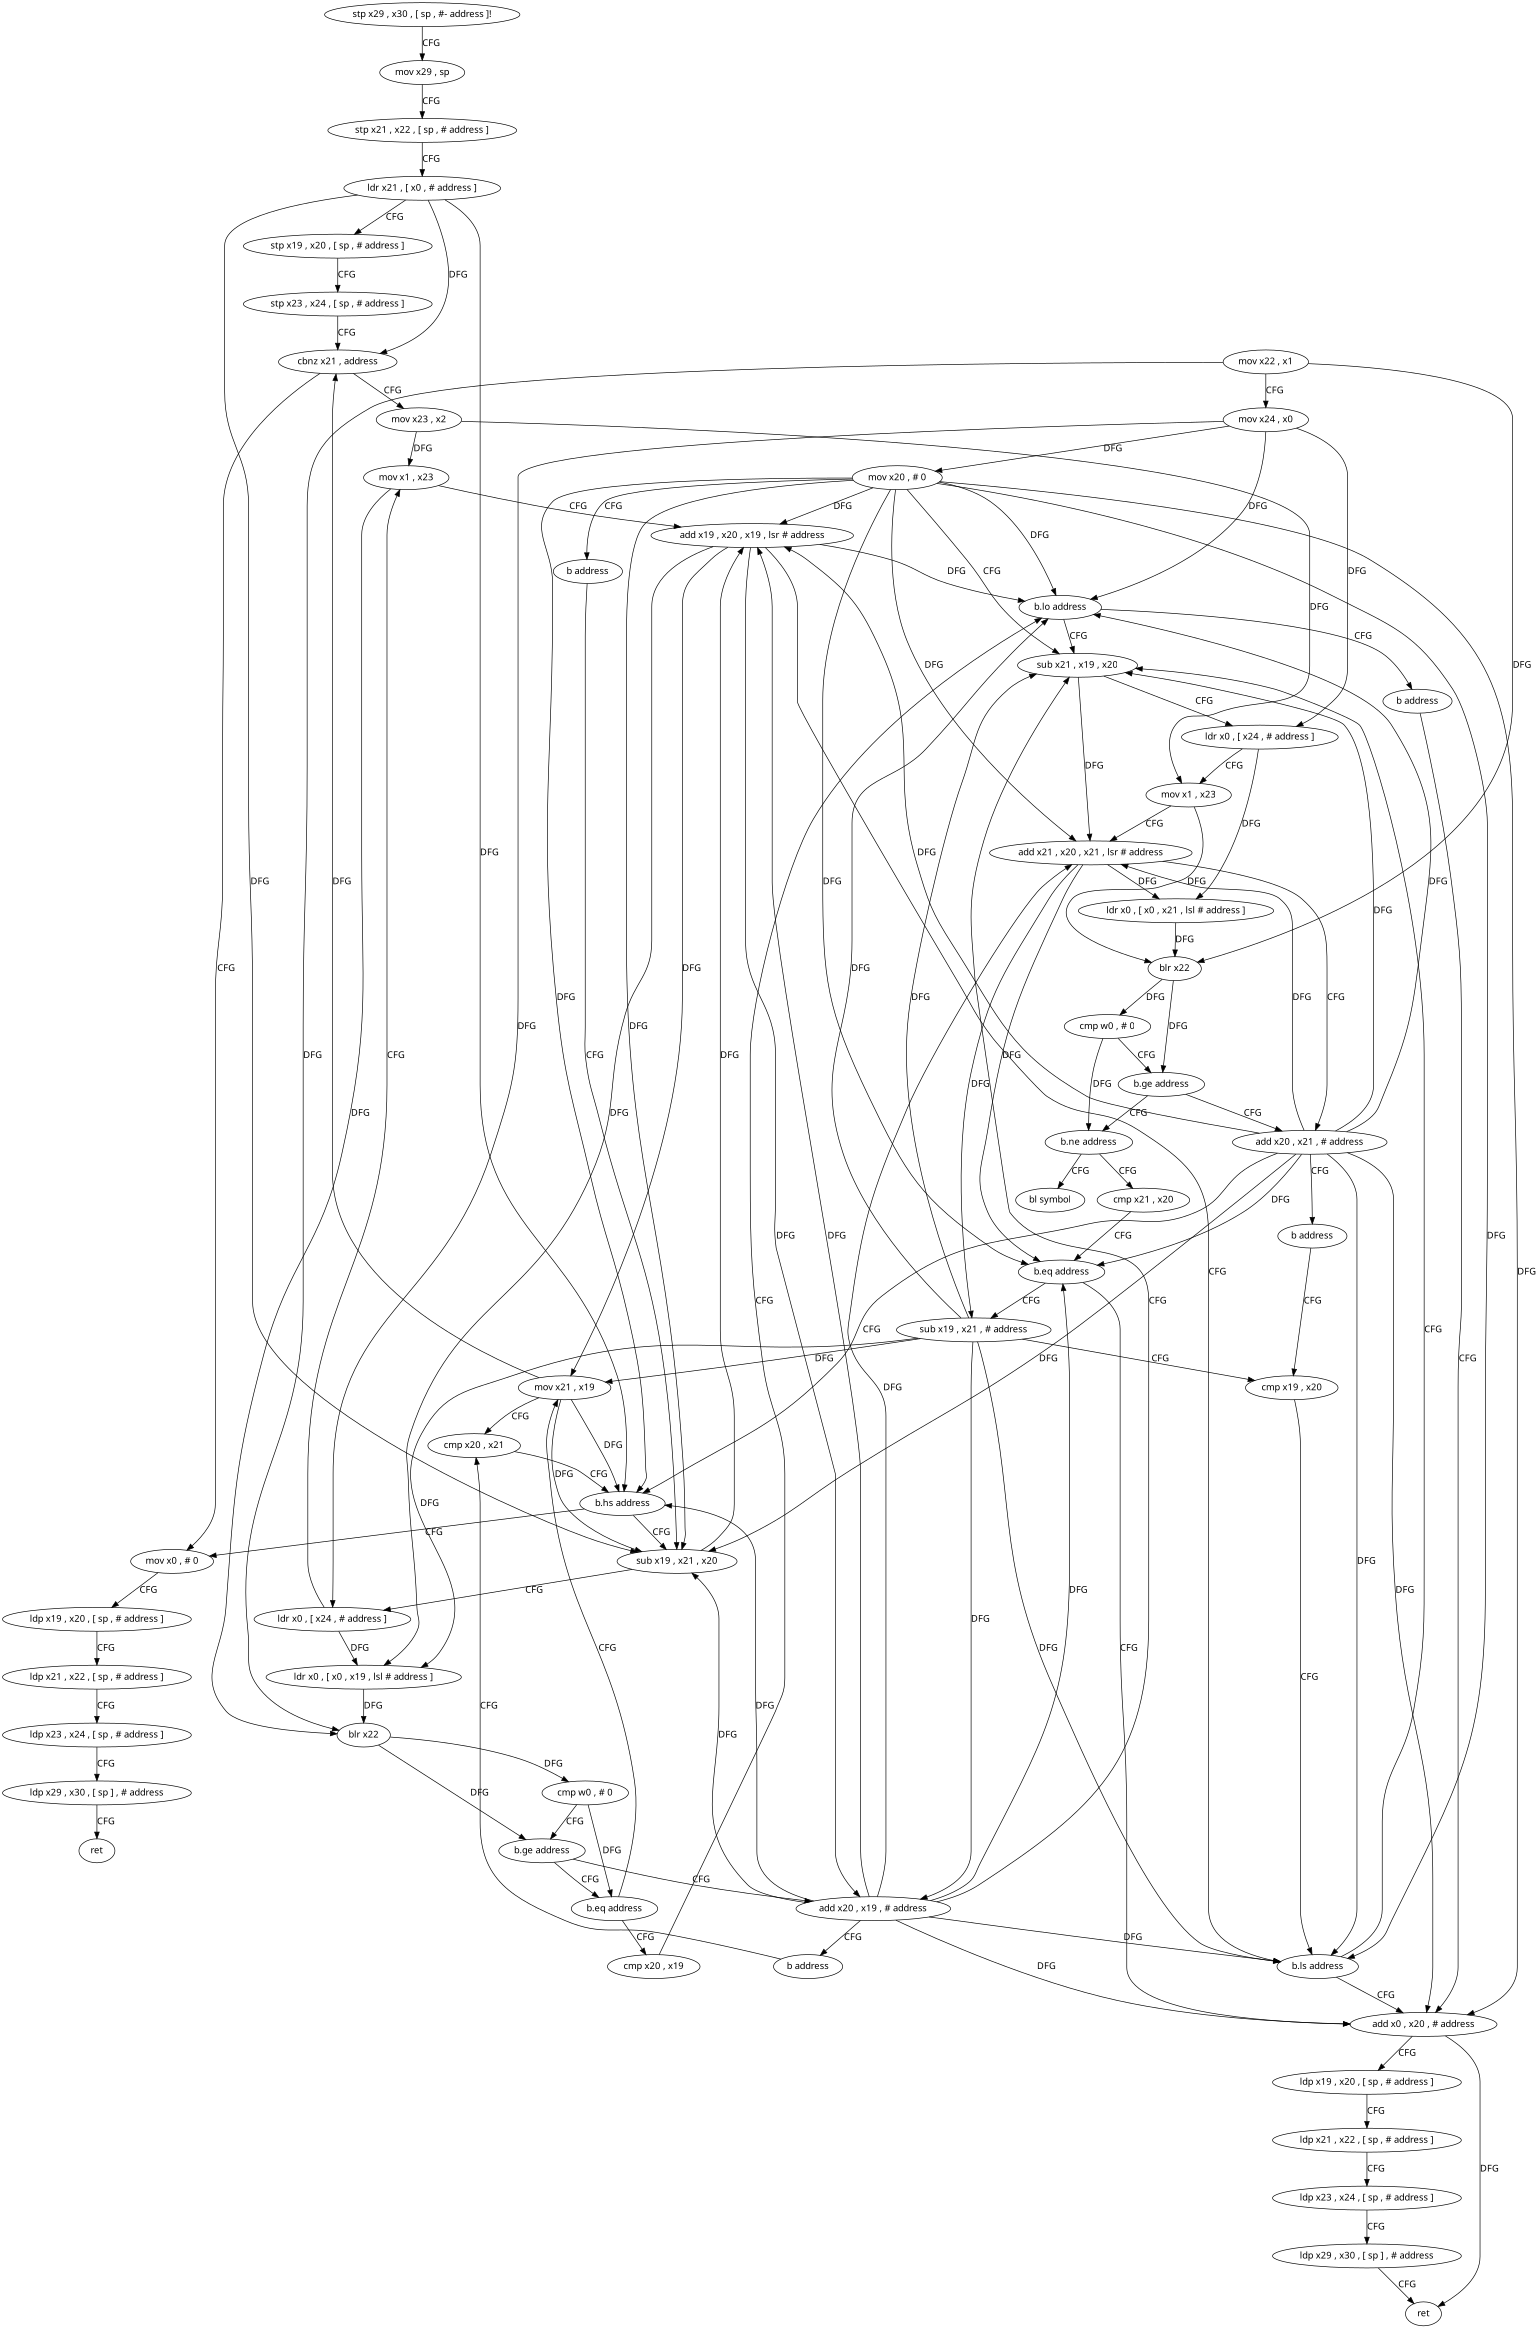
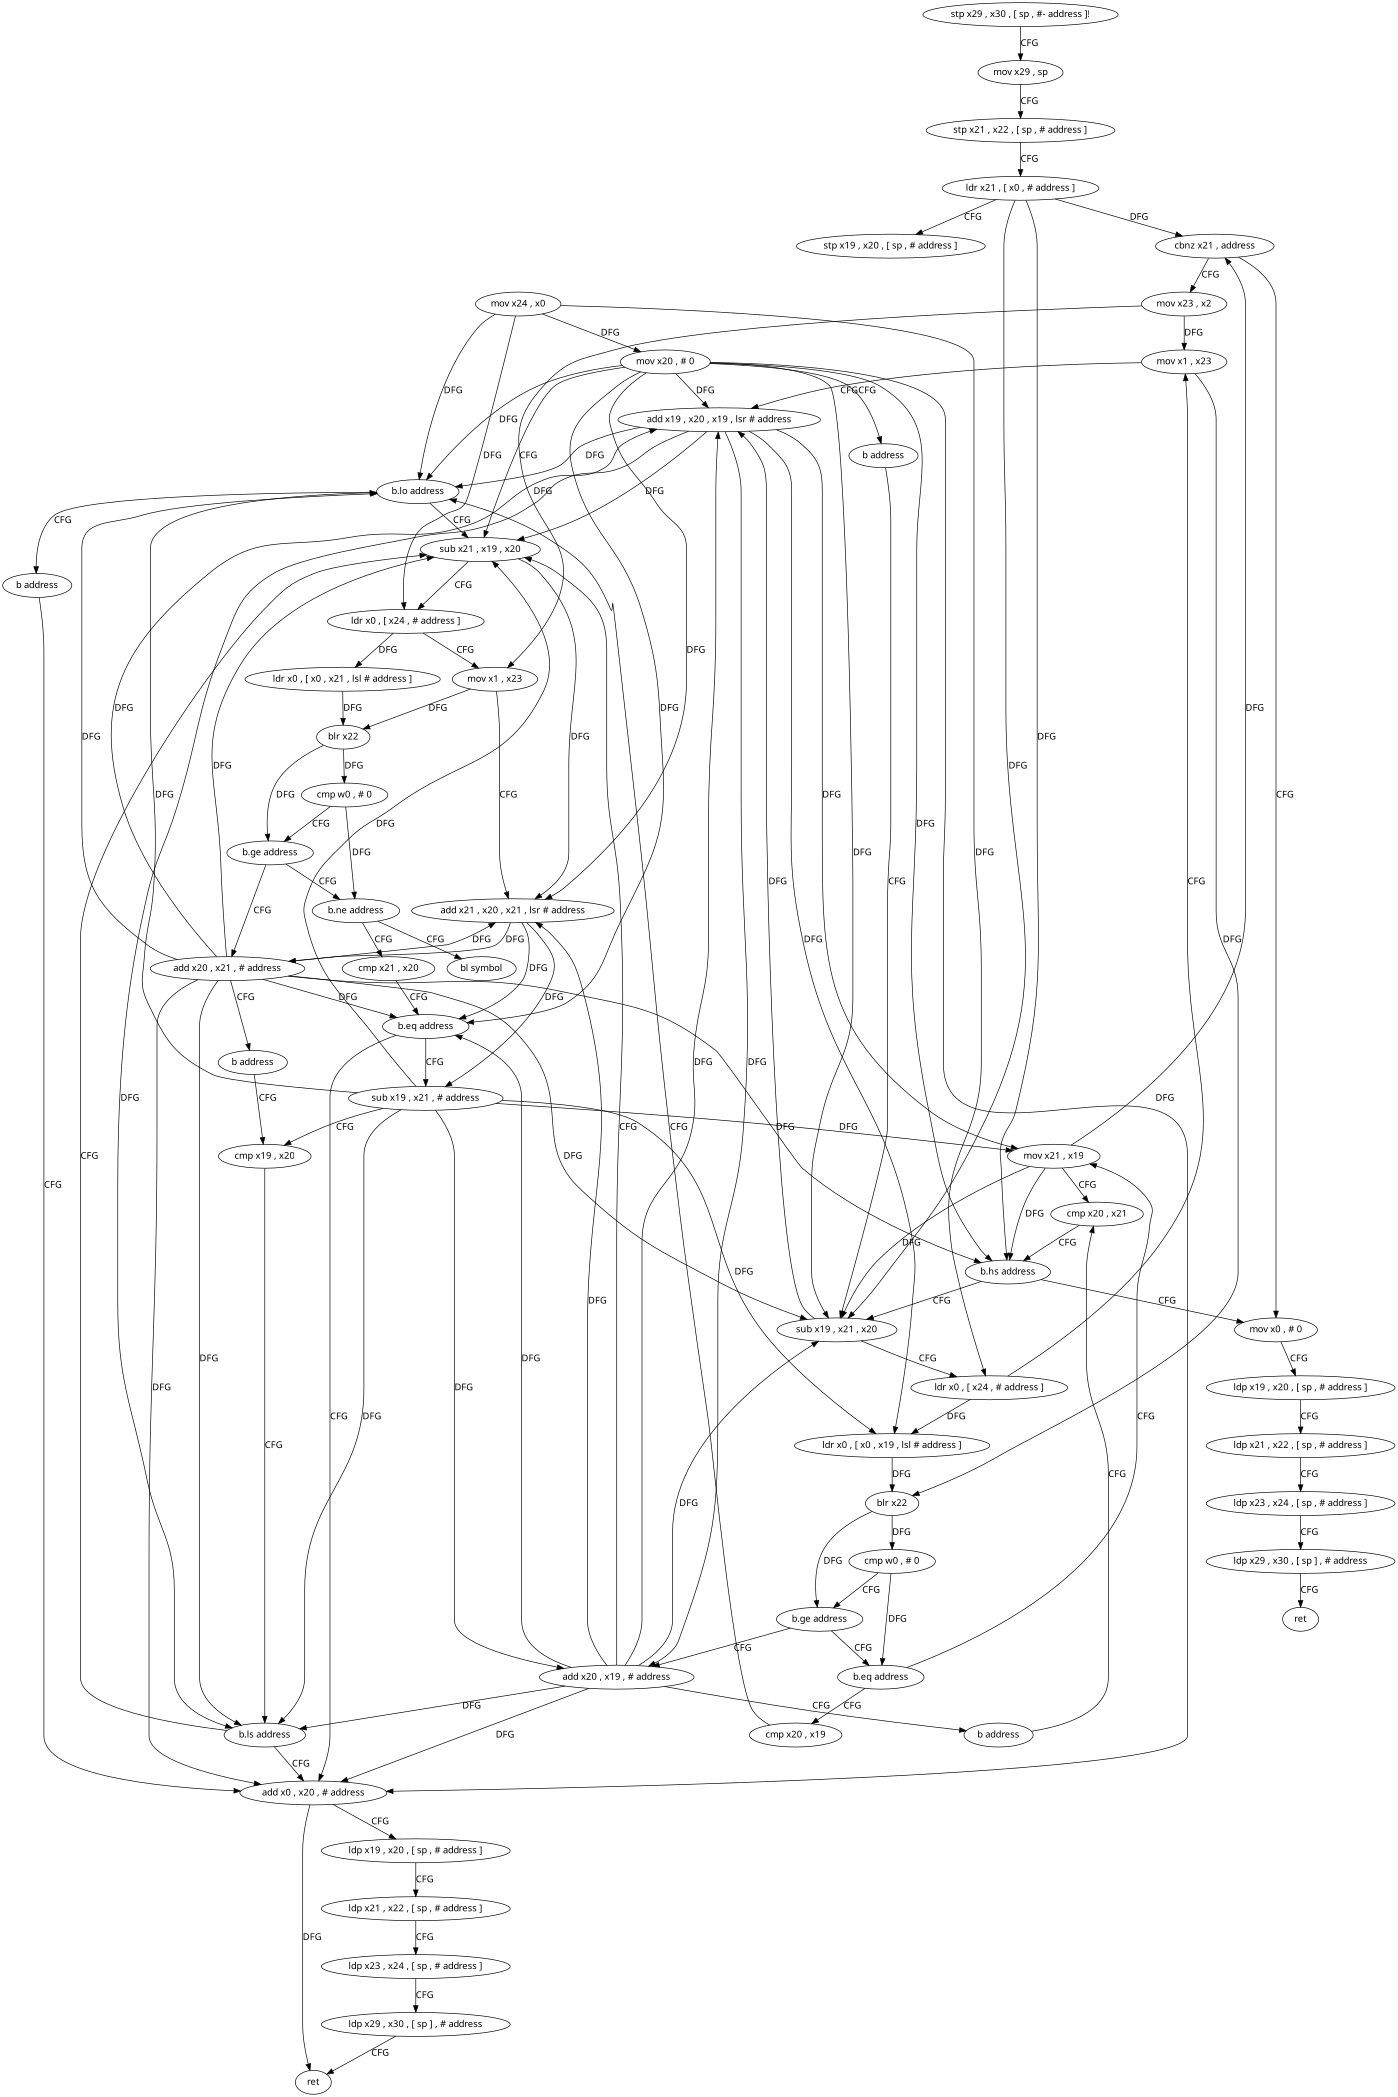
node "stp x23 , x24 , [ sp , # address ]": removed
node "mov x22 , x1": removed
edge "add x19 , x20 , x19 , lsr # address" -> "sub x21 , x19 , x20": added, label "DFG"
edge "add x21 , x20 , x21 , lsr # address" -> "ldr x0 , [ x0 , x21 , lsl # address ]": removed, label "DFG"
edge "add x21 , x20 , x21 , lsr # address" -> "add x20 , x21 , # address": label "CFG" -> "DFG"
edge "mov x20 , # 0" -> "b.ls address": removed, label "DFG"
edge "add x19 , x20 , x19 , lsr # address" -> "b.ls address": label "CFG" -> "DFG"
edge "add x20 , x21 , # address" -> "b.hs address": label "CFG" -> "DFG"
edge "add x20 , x19 , # address" -> "b.hs address": removed, label "DFG"
